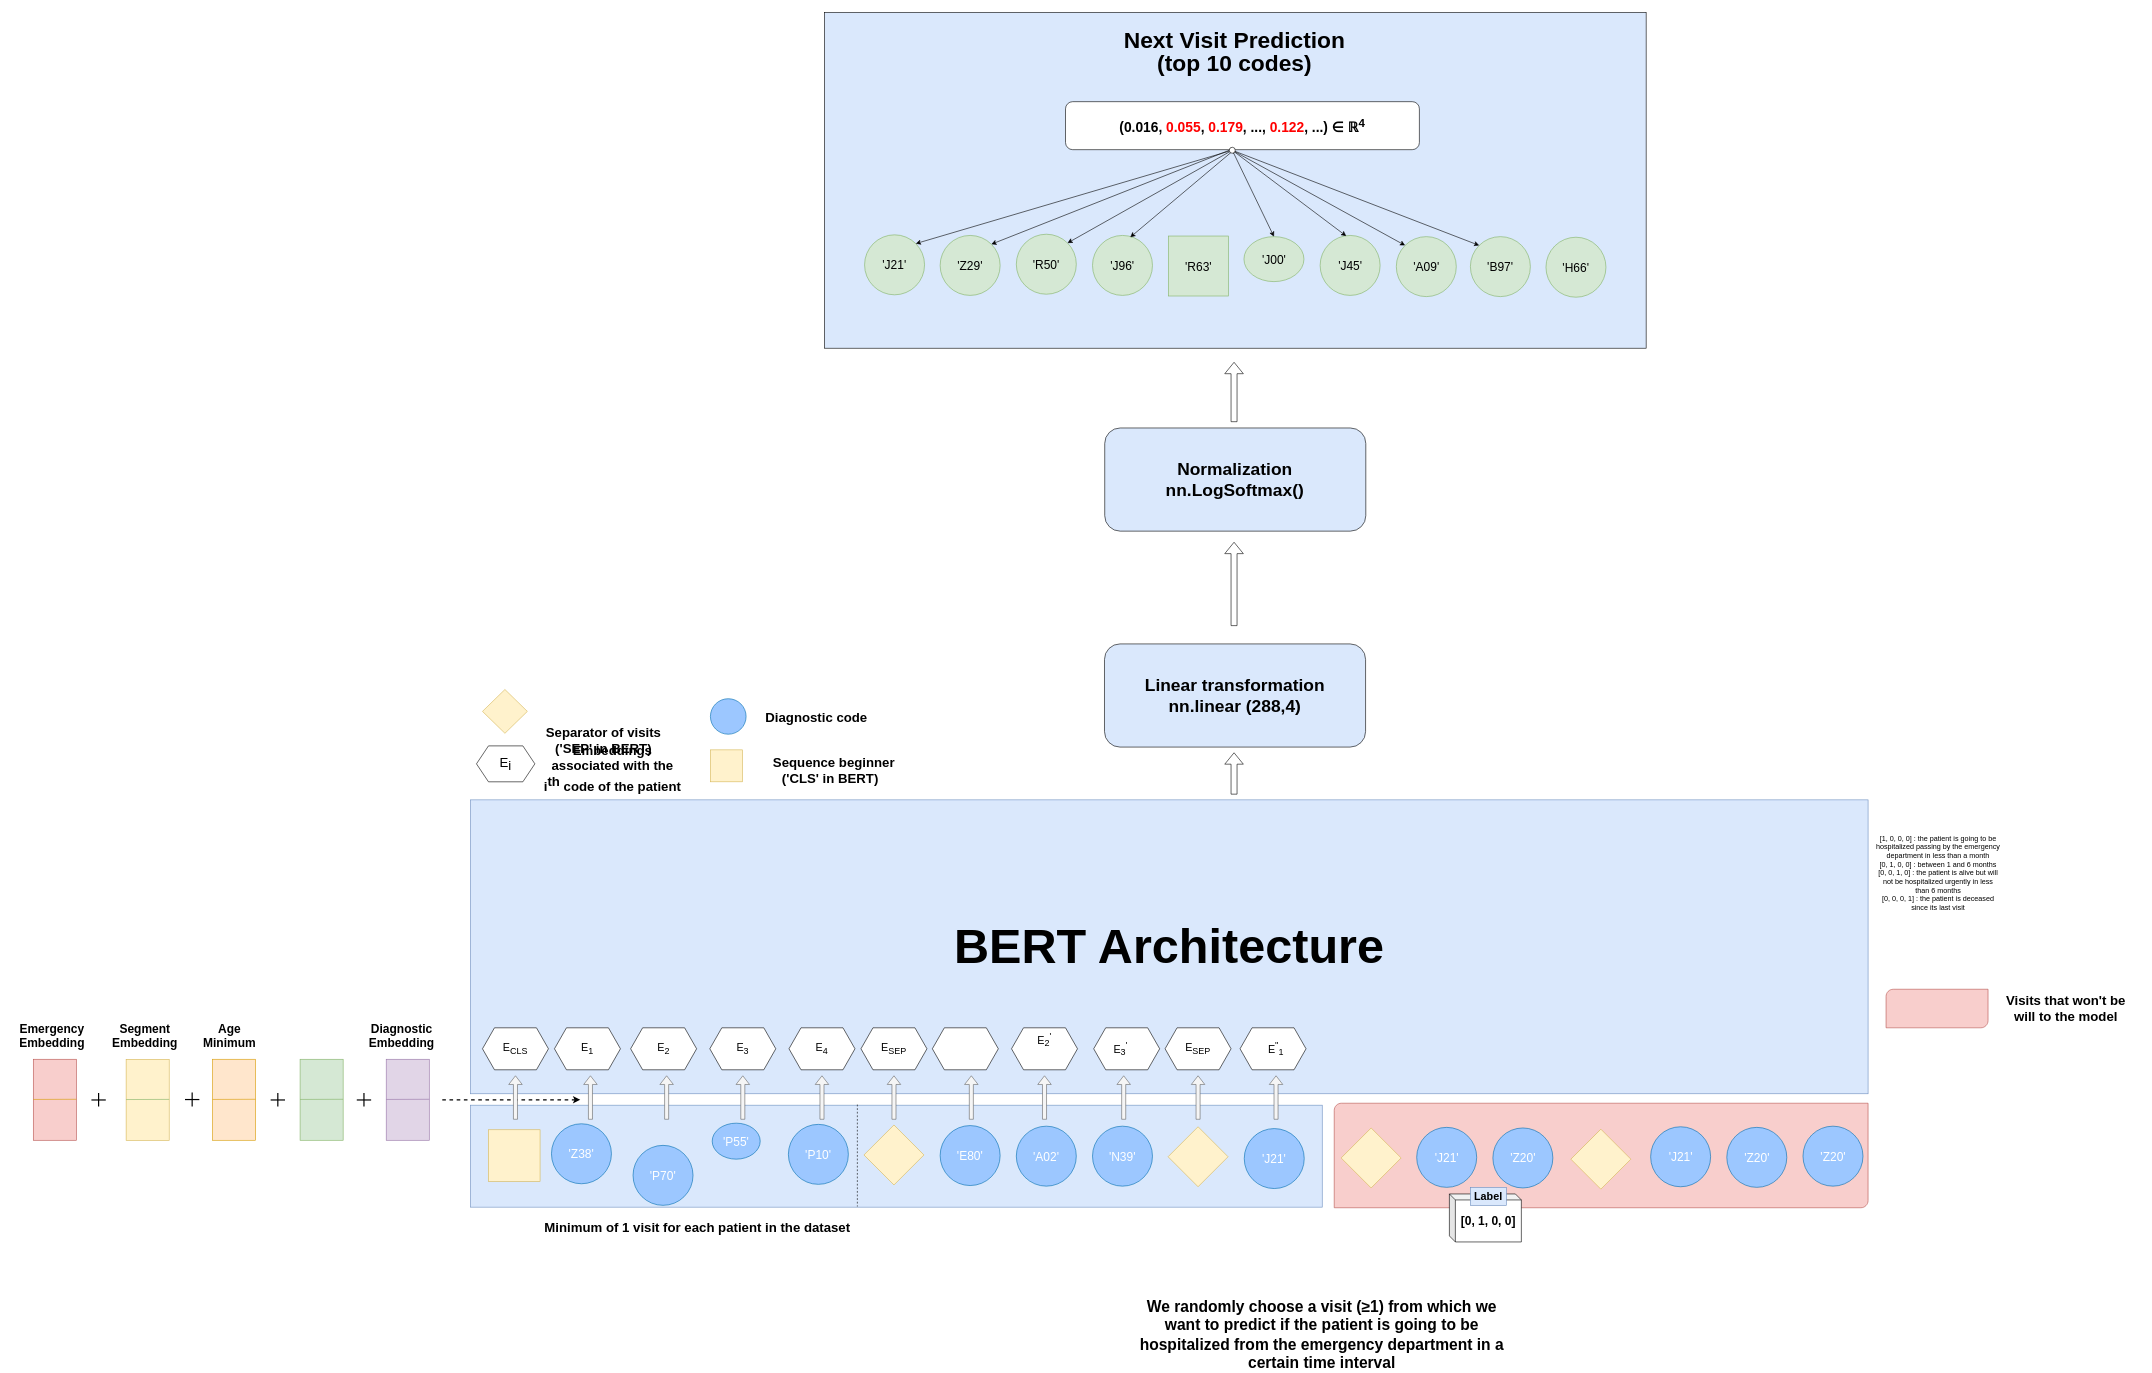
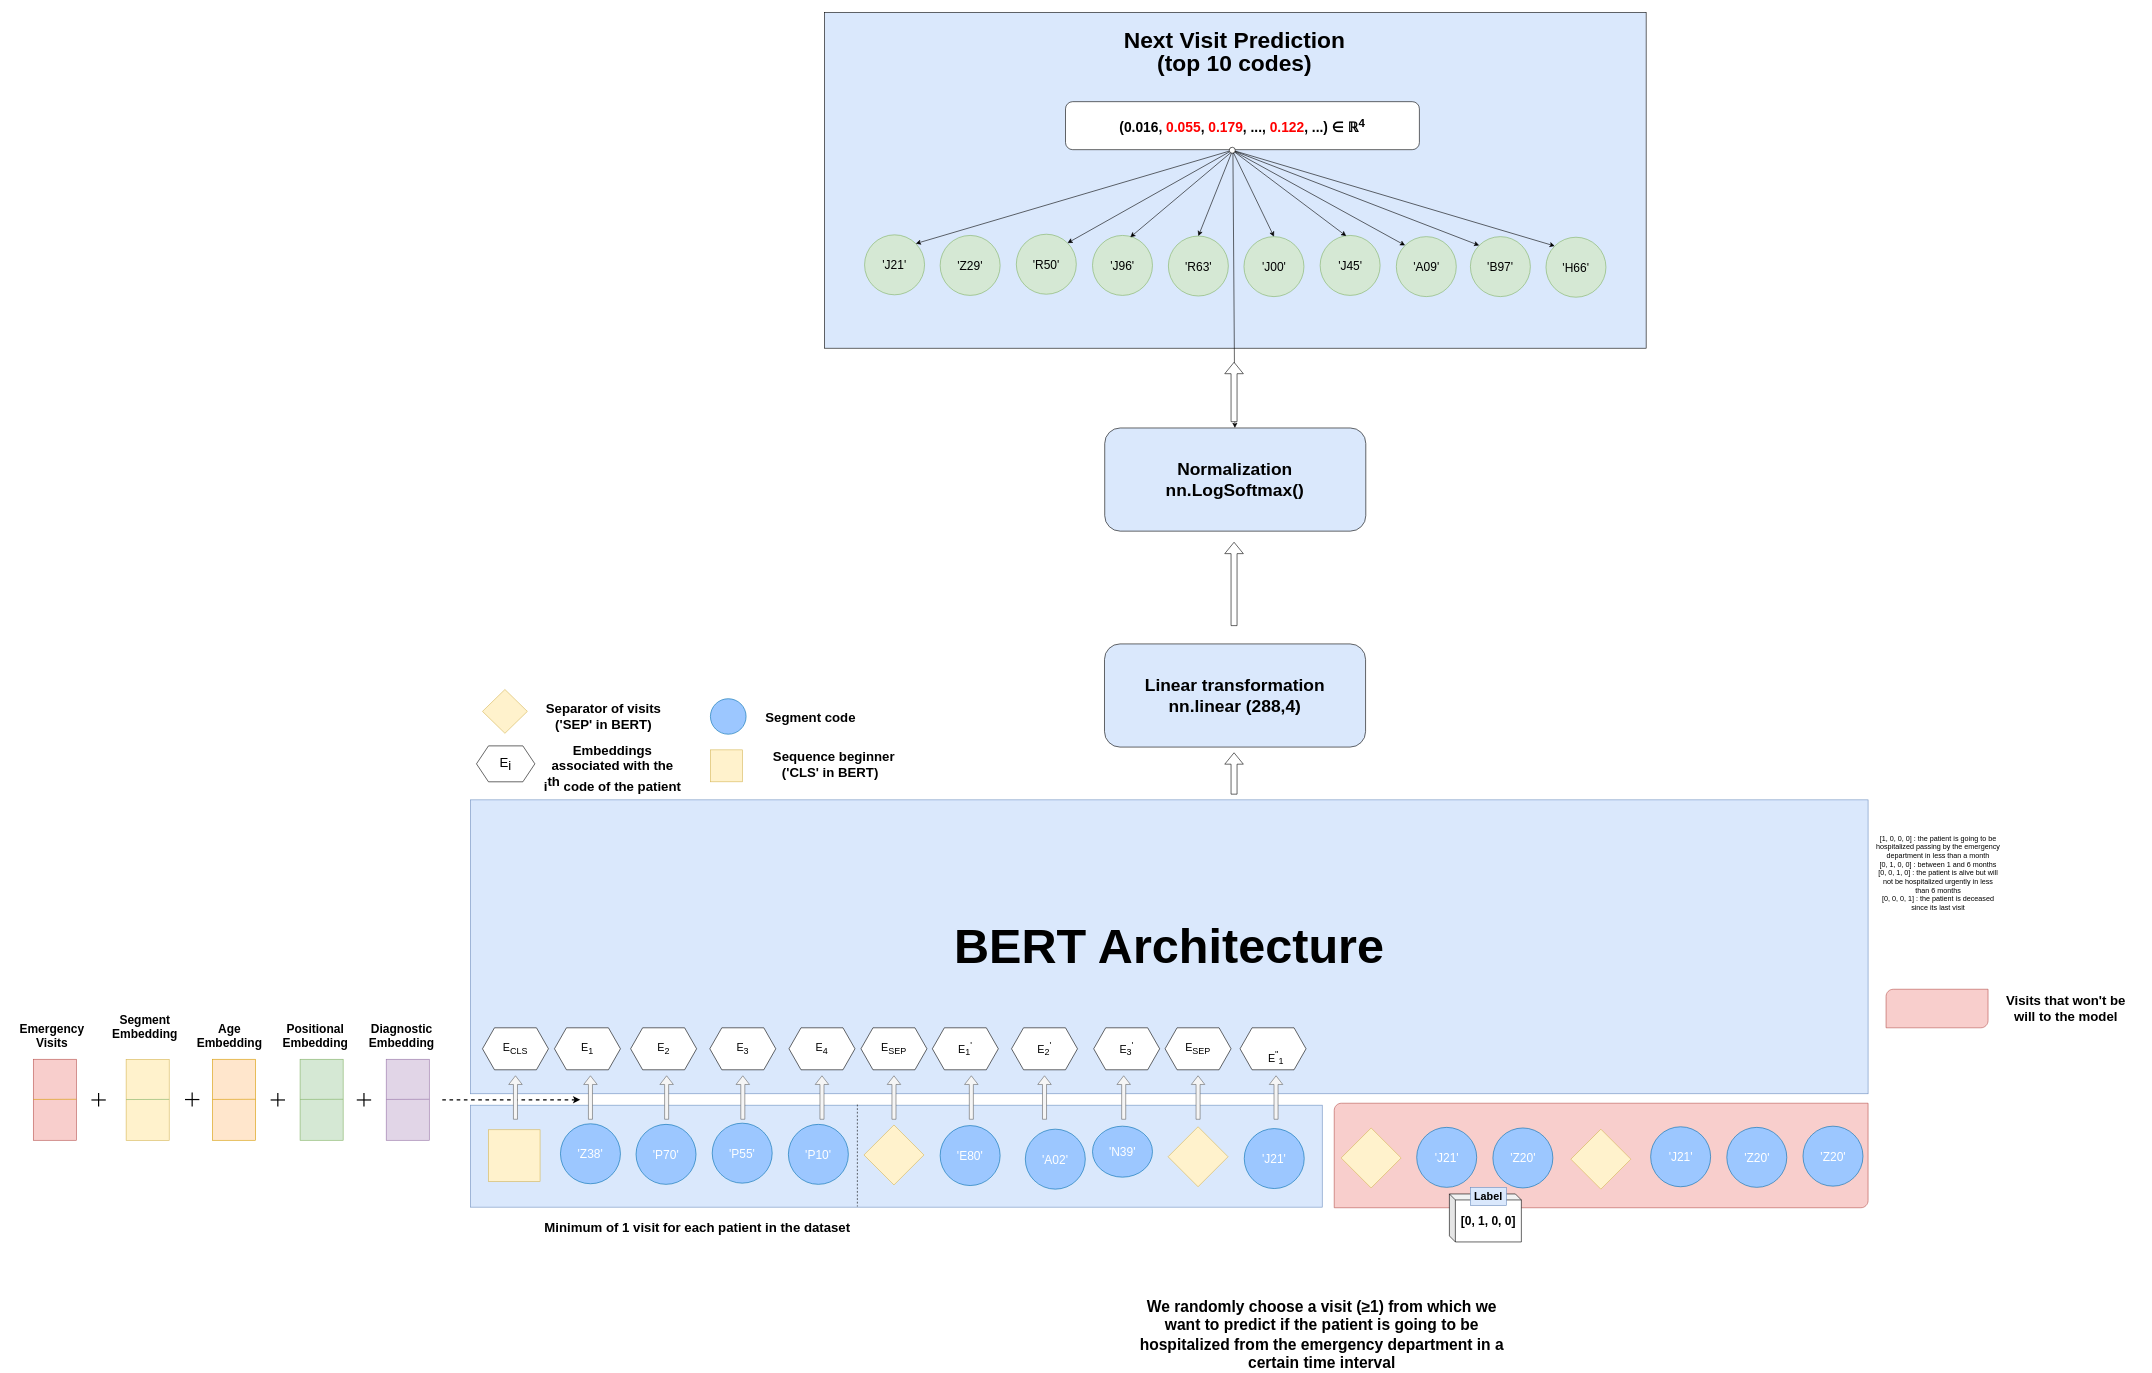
edge "(0.016, 0.055, 0.179, ..., 0.122, ...) ∈ ℝ4" -> "'R63'": added
edge "(0.016, 0.055, 0.179, ..., 0.122, ...) ∈ ℝ4" -> "'H66'": added
edge "(0.016, 0.055, 0.179, ..., 0.122, ...) ∈ ℝ4" -> "'Z29'": now "(0.016, 0.055, 0.179, ..., 0.122, ...) ∈ ℝ4" -> "Normalization nn.LogSoftmax()"
node "'J00'": size 60x45 -> 60x60
node "'R63'": shape rectangle -> ellipse
node "Diagnostic code": label "Diagnostic code" -> "Segment code"
node "Separator of visits ('SEP' in BERT)": moved (603, 741) -> (603, 717)
node "Sequence beginner ('CLS' in BERT)": moved (830, 771) -> (830, 765)
node "Emergency Embedding": label "Emergency Embedding" -> "Emergency Visits"
node "Segment Embedding": moved (144, 1036) -> (144, 1027)
node "Age Minimum": label "Age Minimum" -> "Age Embedding"
node "Positional Embedding": added
node "E2'": moved (1044, 1040) -> (1044, 1049)
node "E1'": added
node "E3'": moved (1121, 1049) -> (1127, 1049)
node "E''1": moved (1276, 1049) -> (1276, 1058)
node "'P55'": size 48x36 -> 60x60
node "'Z38'": moved (581, 1154) -> (590, 1154)
node "'A02'": moved (1046, 1157) -> (1055, 1160)
node "'N39'": size 60x60 -> 60x51
node "'P70'": moved (663, 1176) -> (666, 1155)
